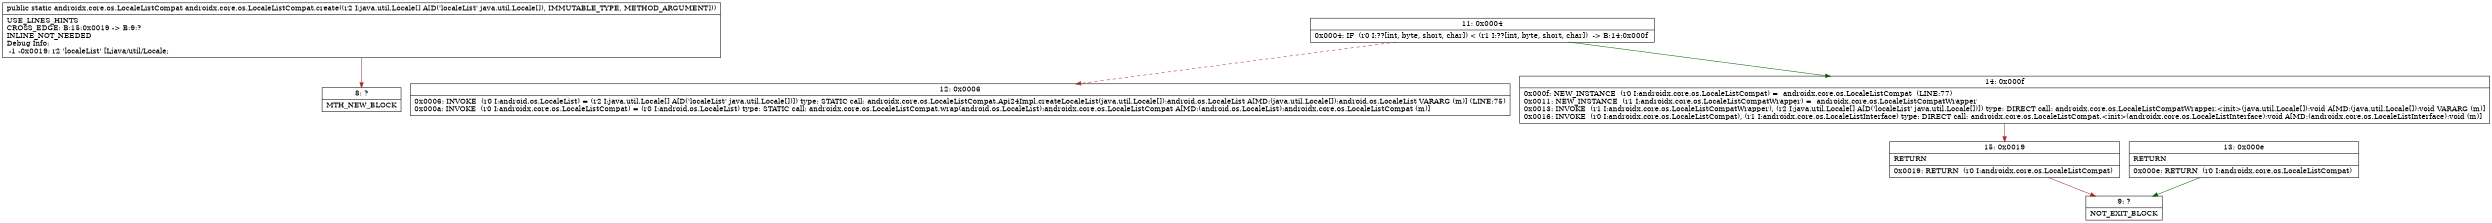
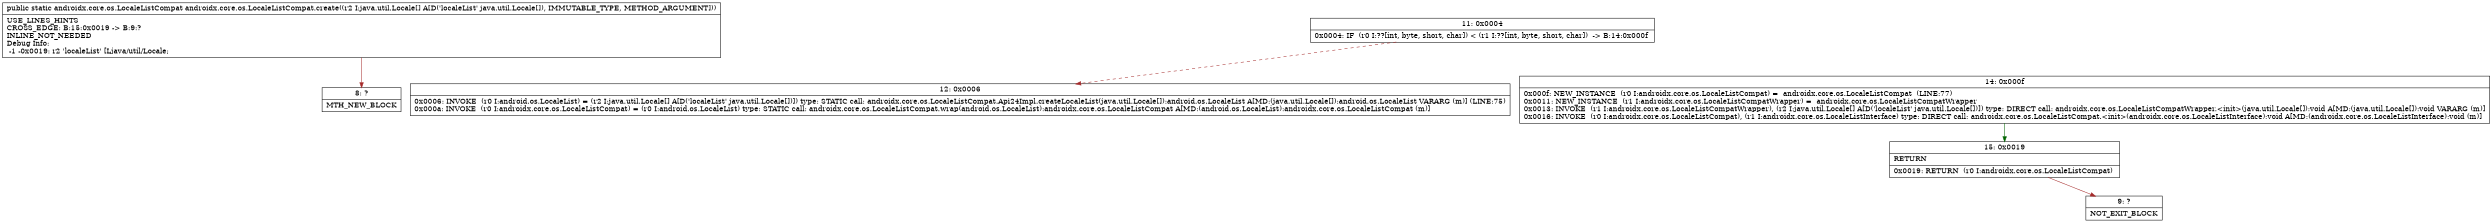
edge "11: 0x0004" -> "14: 0x000f": removed
edge "14: 0x000f" -> "15: 0x0019": color brown -> darkgreen
node "13: 0x000e": removed
